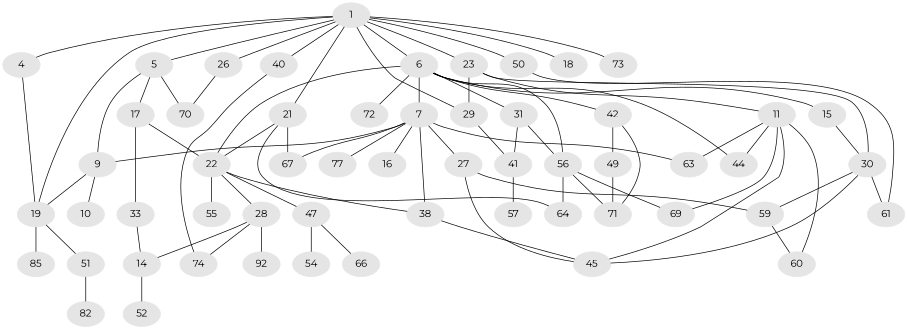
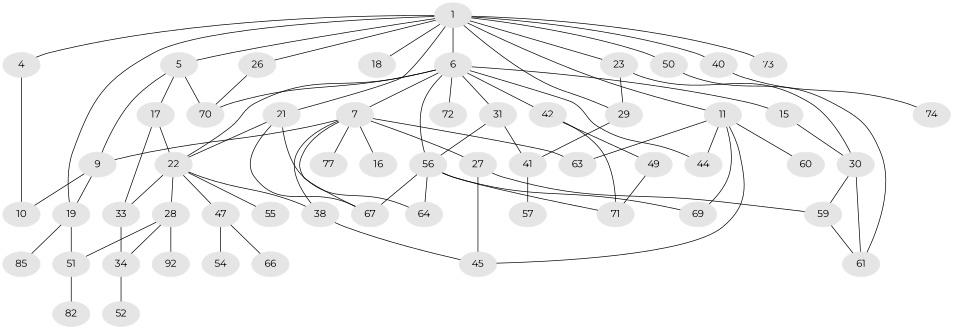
edge "6" -- "70": added
edge "23" -- "11": now "1" -- "11"
edge "4" -- "19": now "4" -- "10"
edge "22" -- "33": added
edge "56" -- "67": added
edge "28" -- "74": now "28" -- "51"
edge "59" -- "60": now "59" -- "61"
edge "30" -- "45": removed
node "14": label "14" -> "34"
